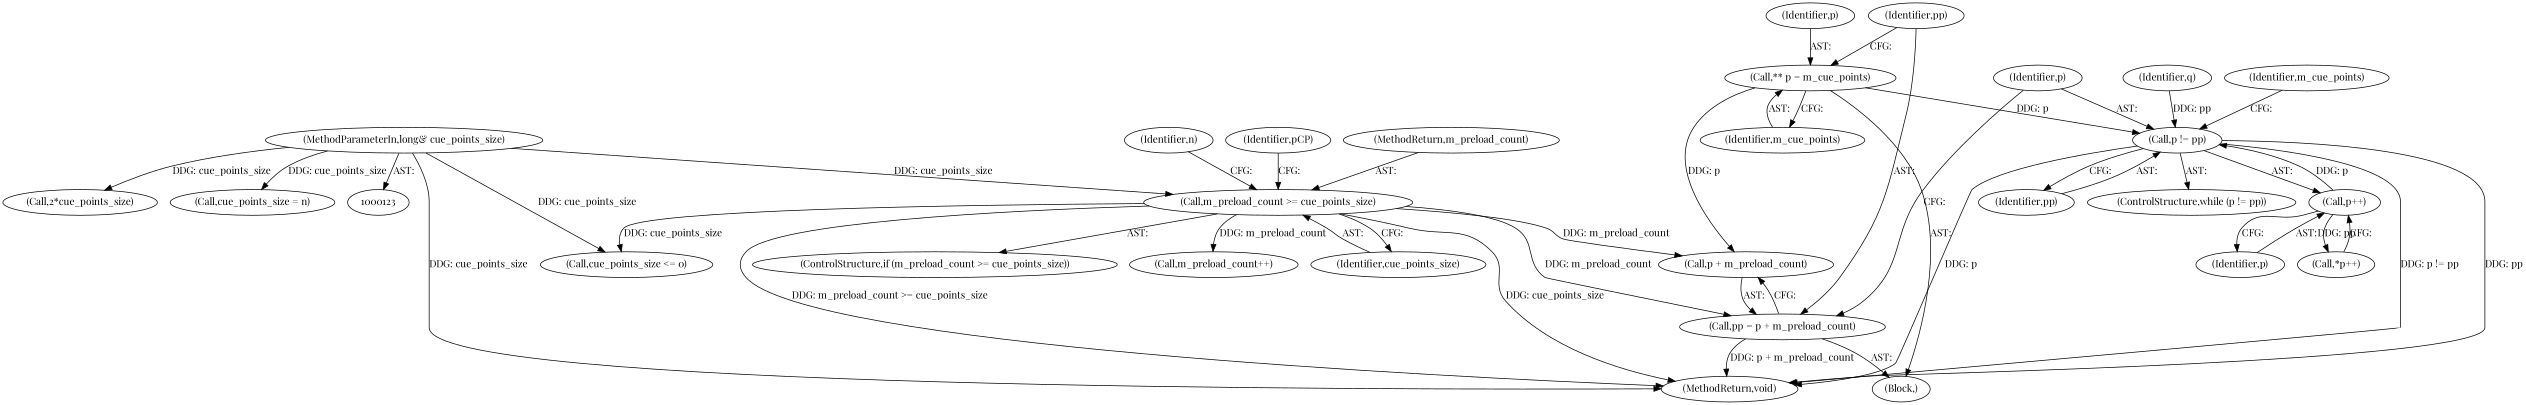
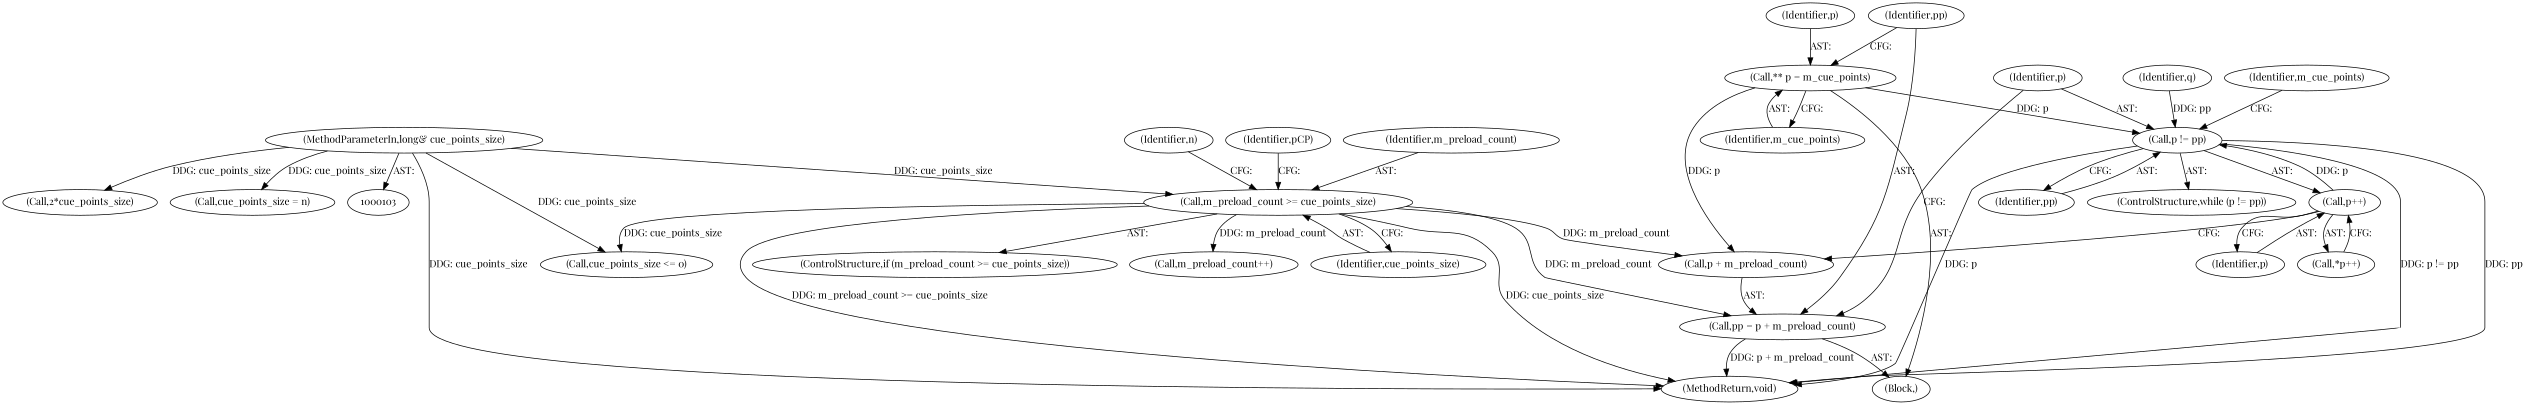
node "(MethodReturn,m_preload_count)": label "(MethodReturn,m_preload_count)" -> "(Identifier,m_preload_count)"
node "1000123": label "1000123" -> "1000103"
edge "(Call,p++)" -> "(Call,*p++)": label "DDG: pp" -> "AST: "
edge "(Call,pp = p + m_preload_count)" -> "(Call,p + m_preload_count)": now "(Call,p++)" -> "(Call,p + m_preload_count)"
